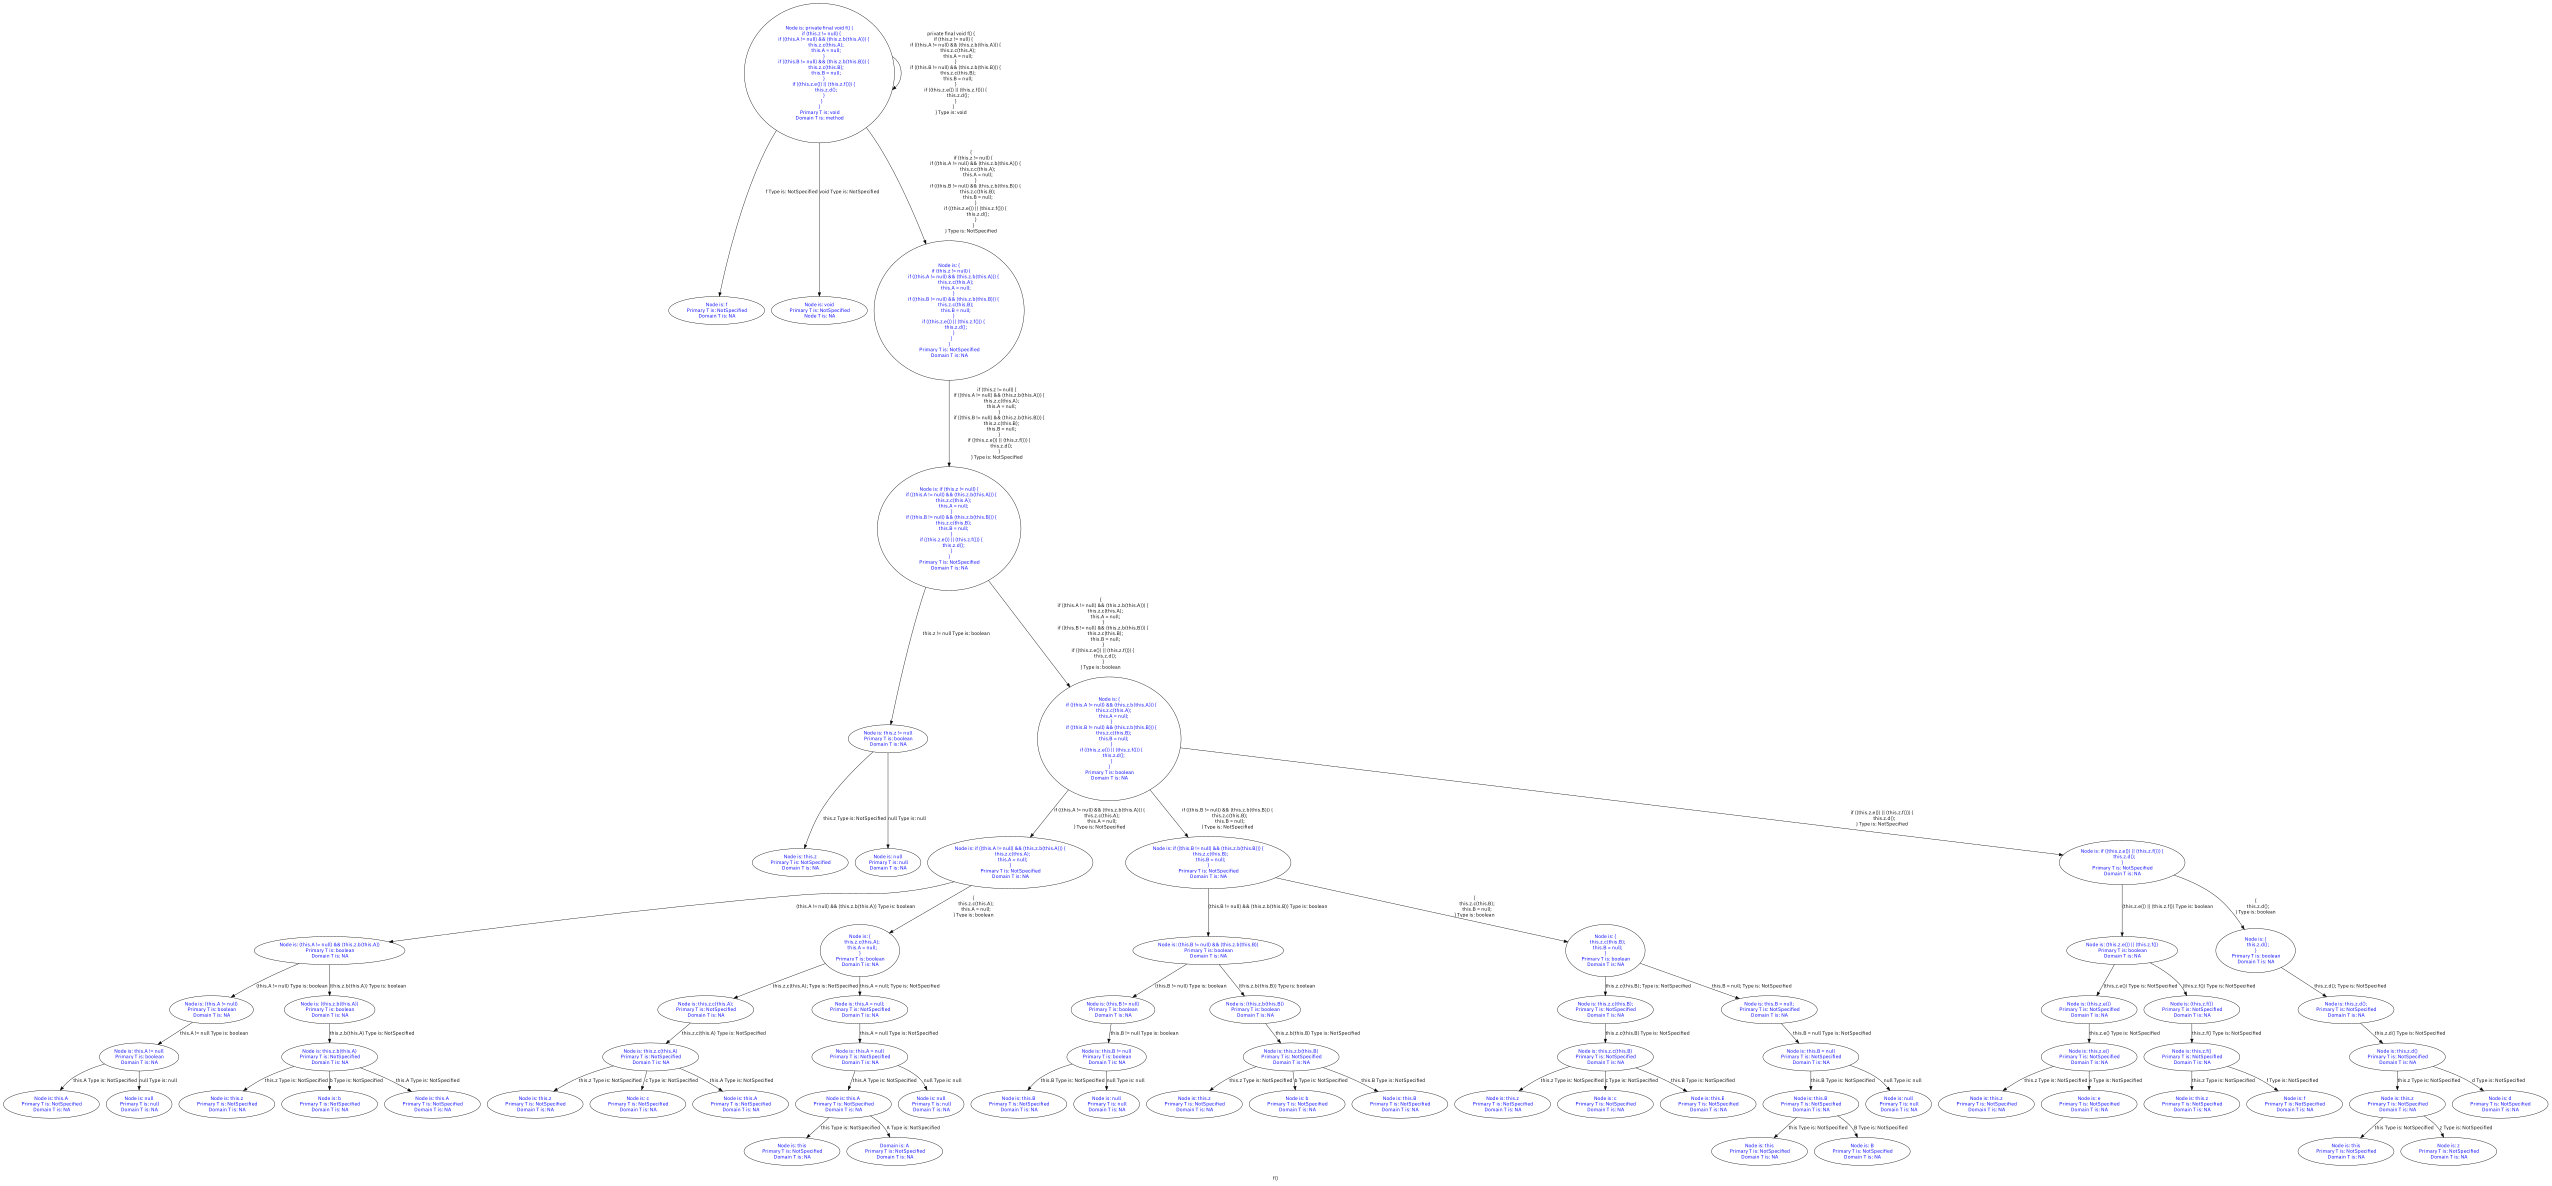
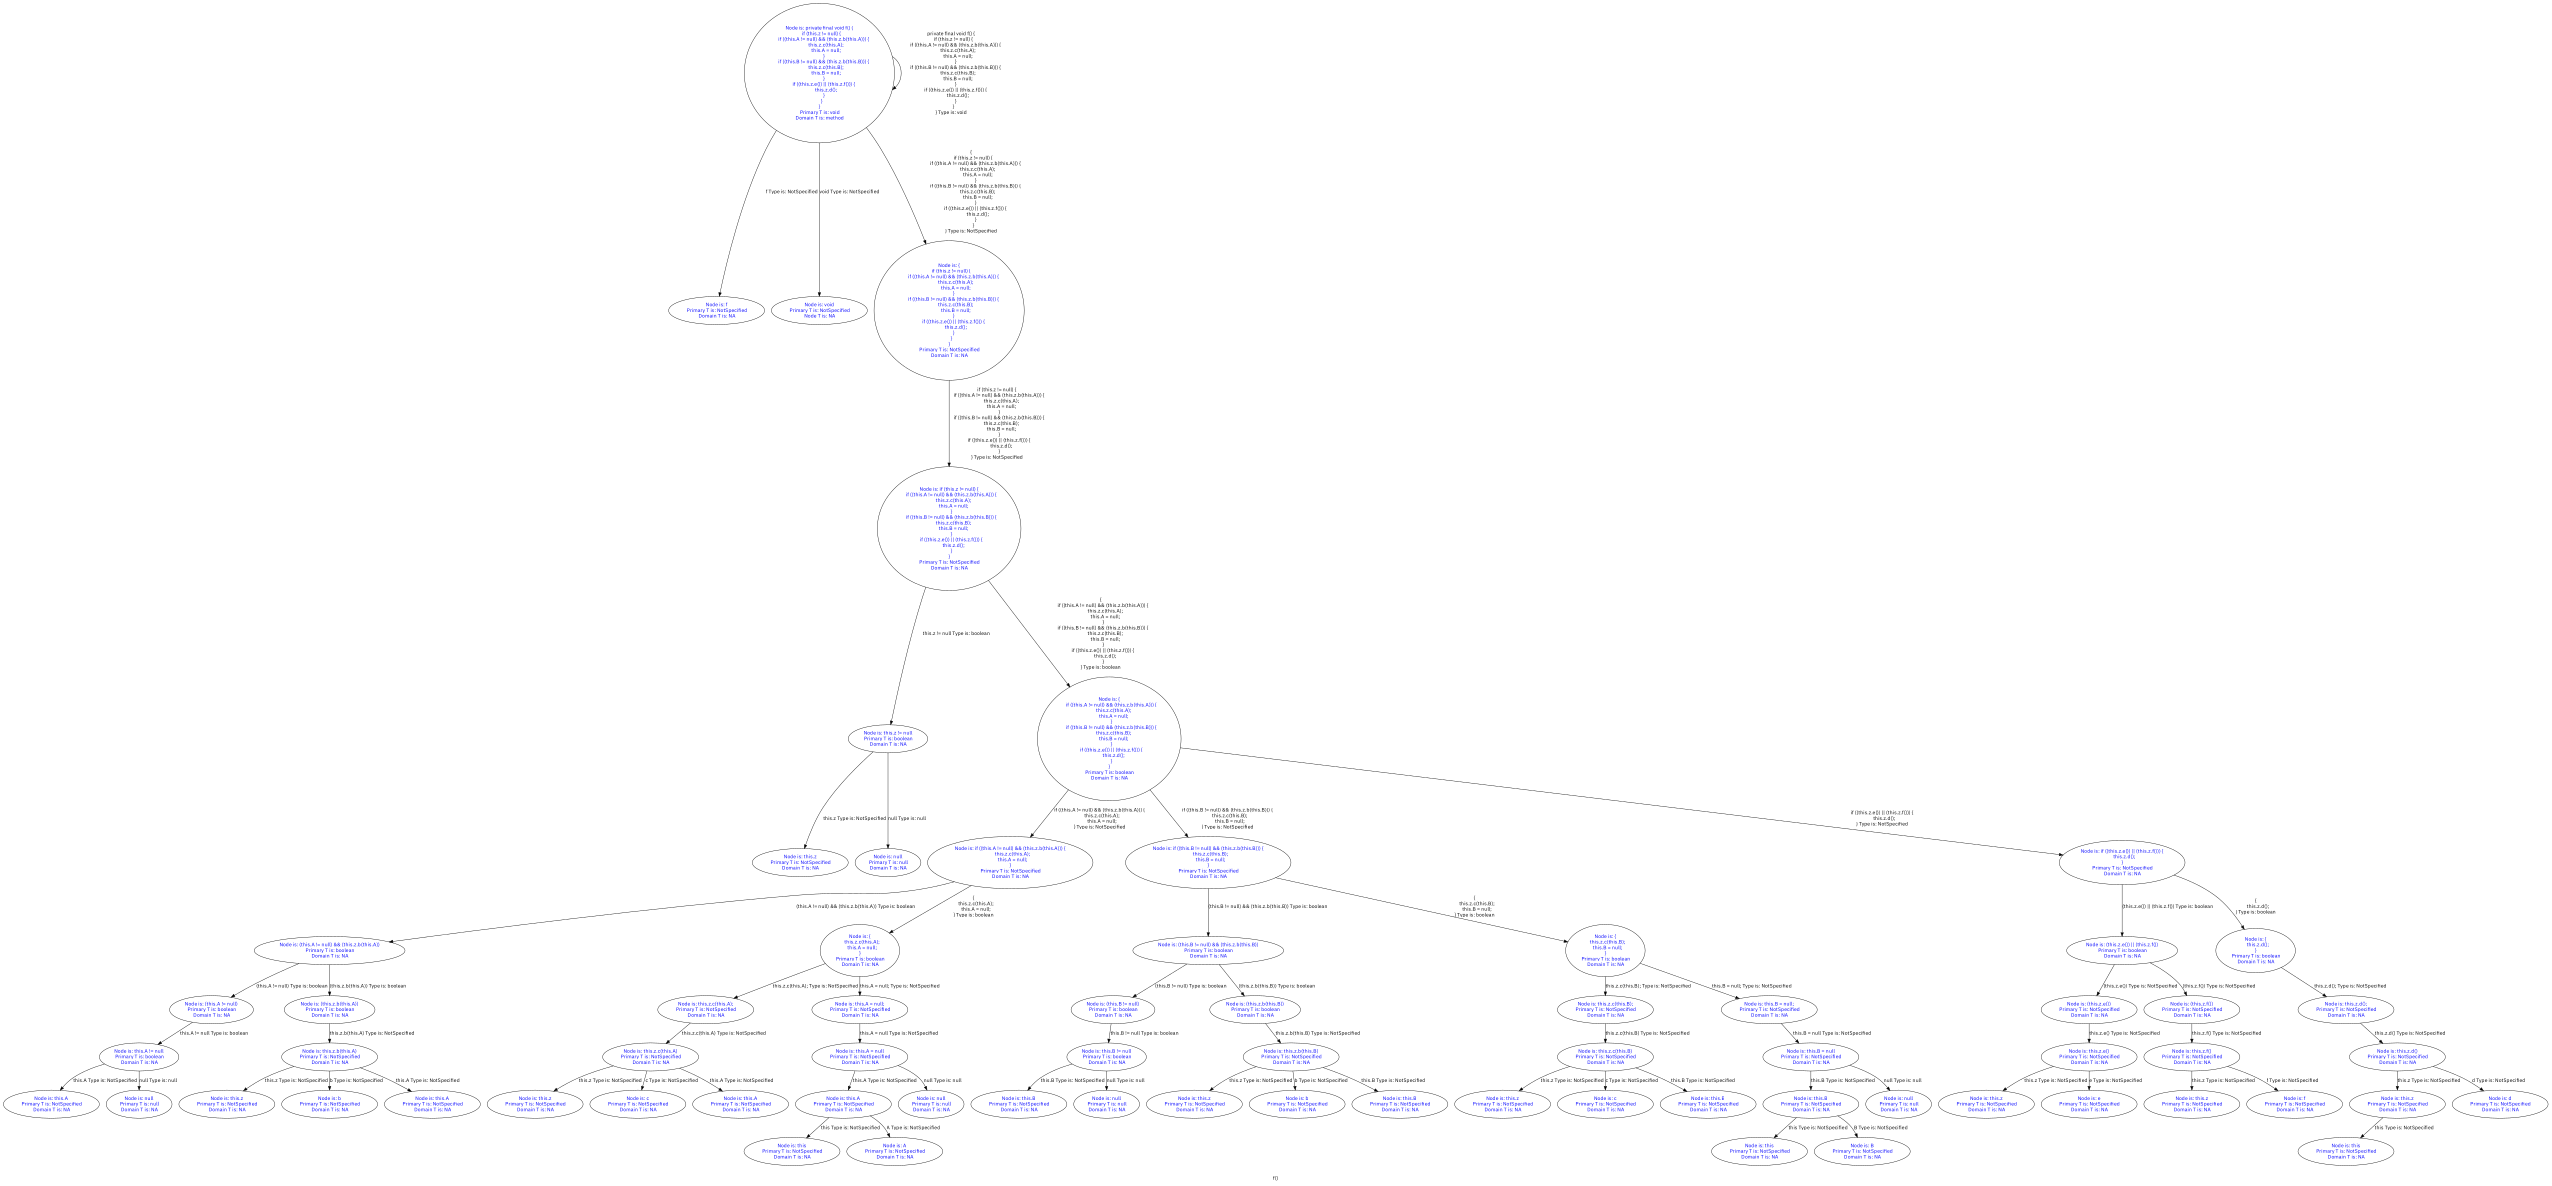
node "Domain is: A Primary T is: NotSpecified Domain T is: NA": label "Domain is: A Primary T is: NotSpecified Domain T is: NA" -> "Node is: A Primary T is: NotSpecified Domain T is: NA"
node "Node is: z Primary T is: NotSpecified Domain T is: NA": removed
